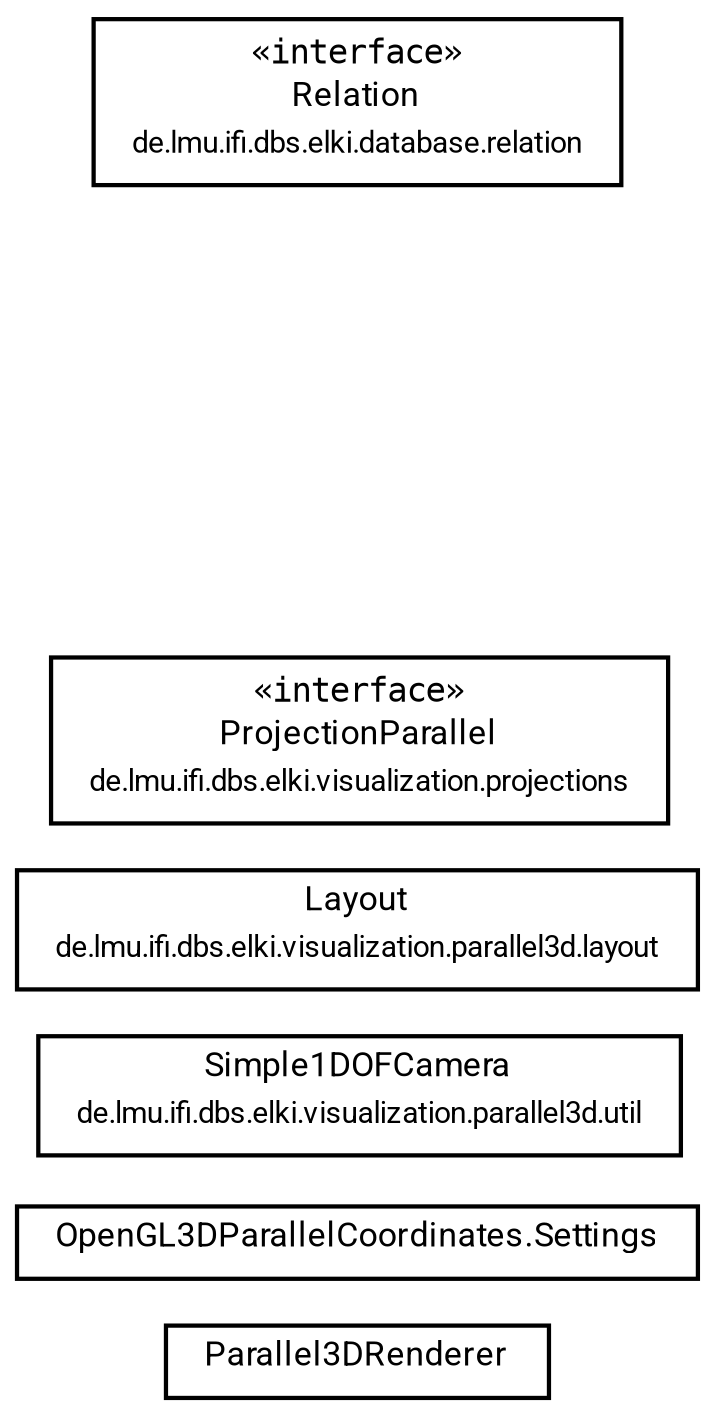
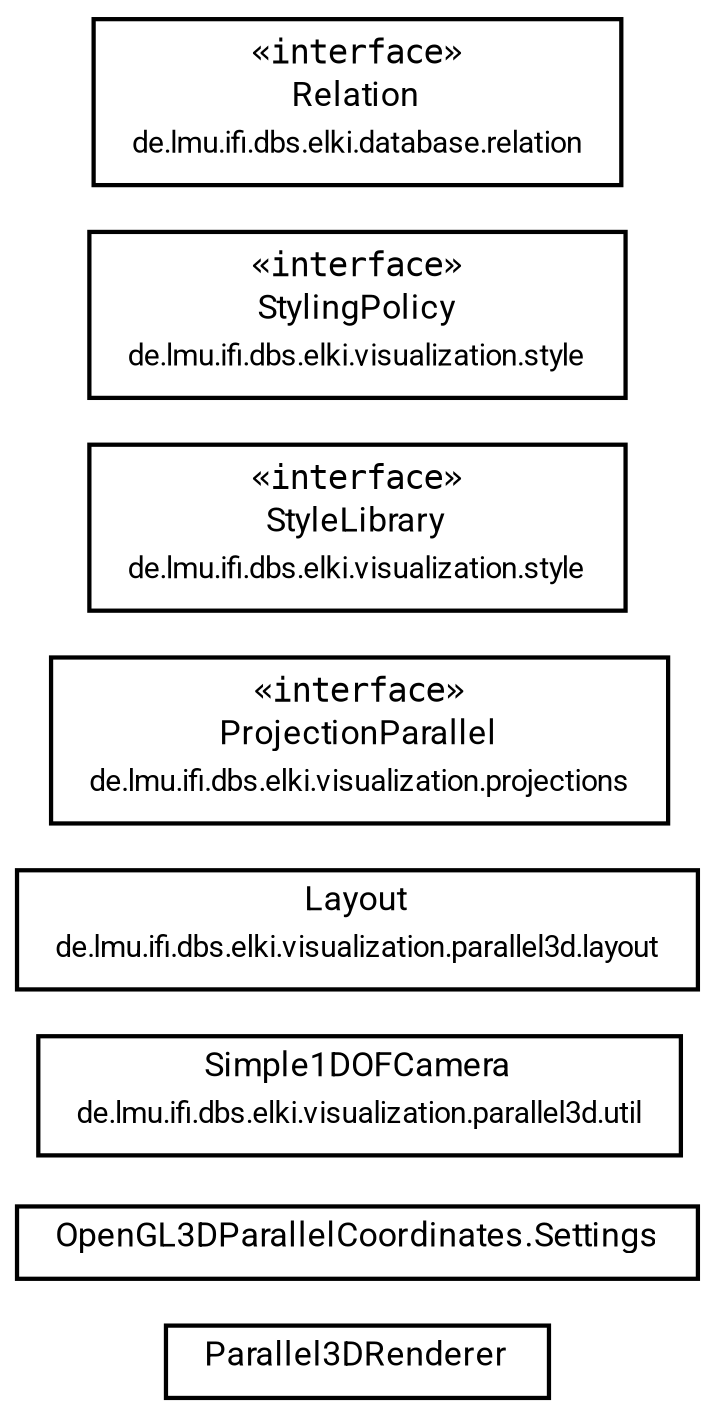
node "StylingPolicy": added
node "StyleLibrary": added
